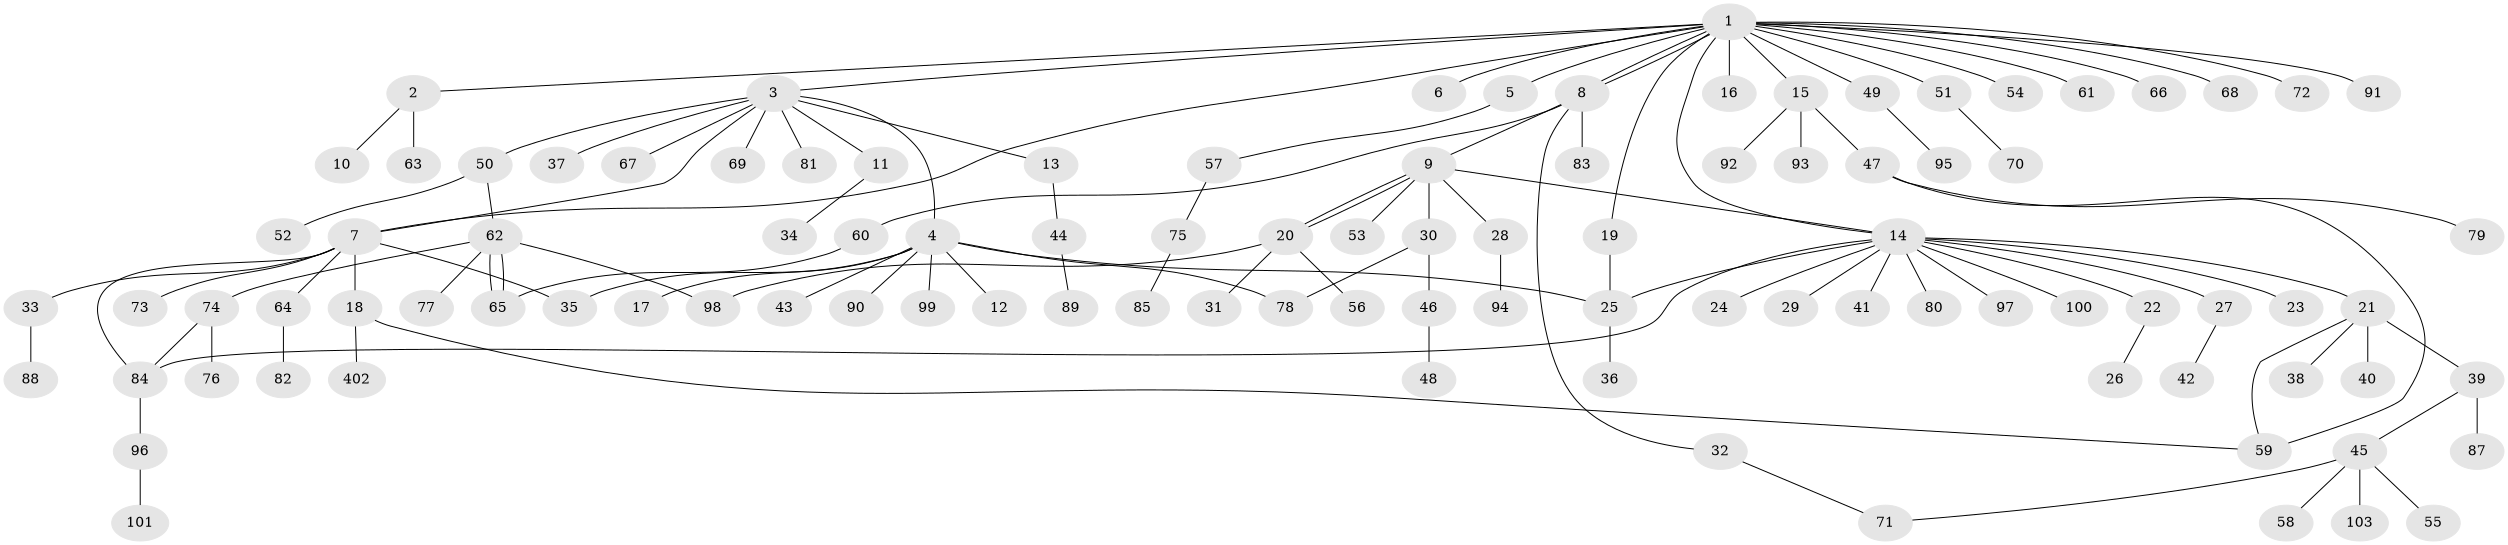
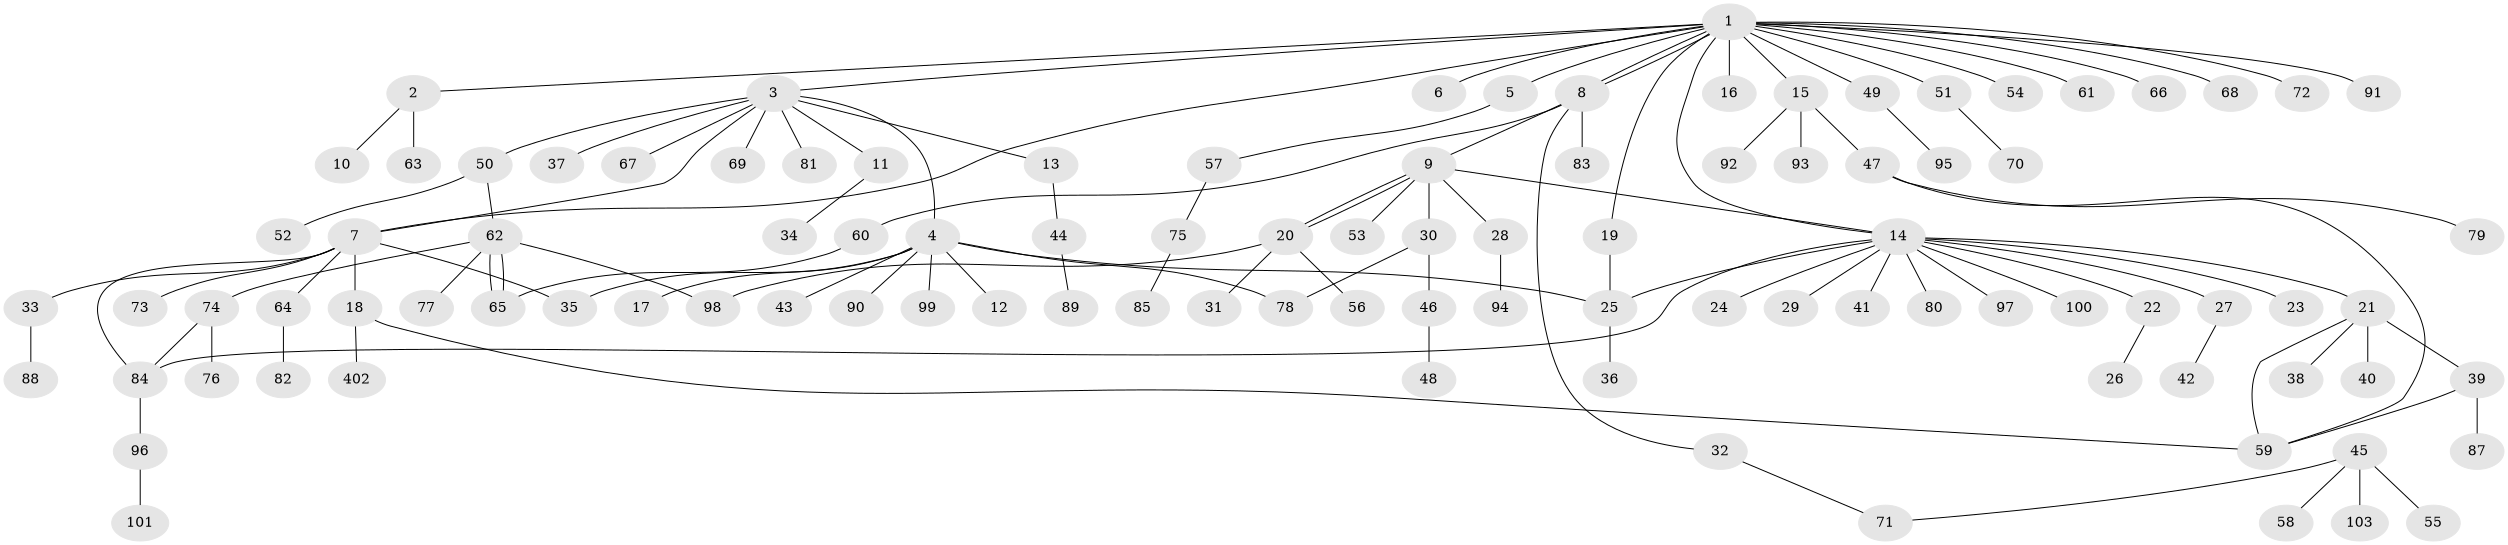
edge "39" -- "45": now "39" -- "59"
